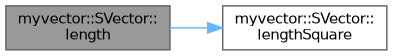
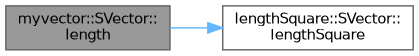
node "myvector::SVector:: lengthSquare": label "myvector::SVector:: lengthSquare" -> "lengthSquare::SVector:: lengthSquare"
